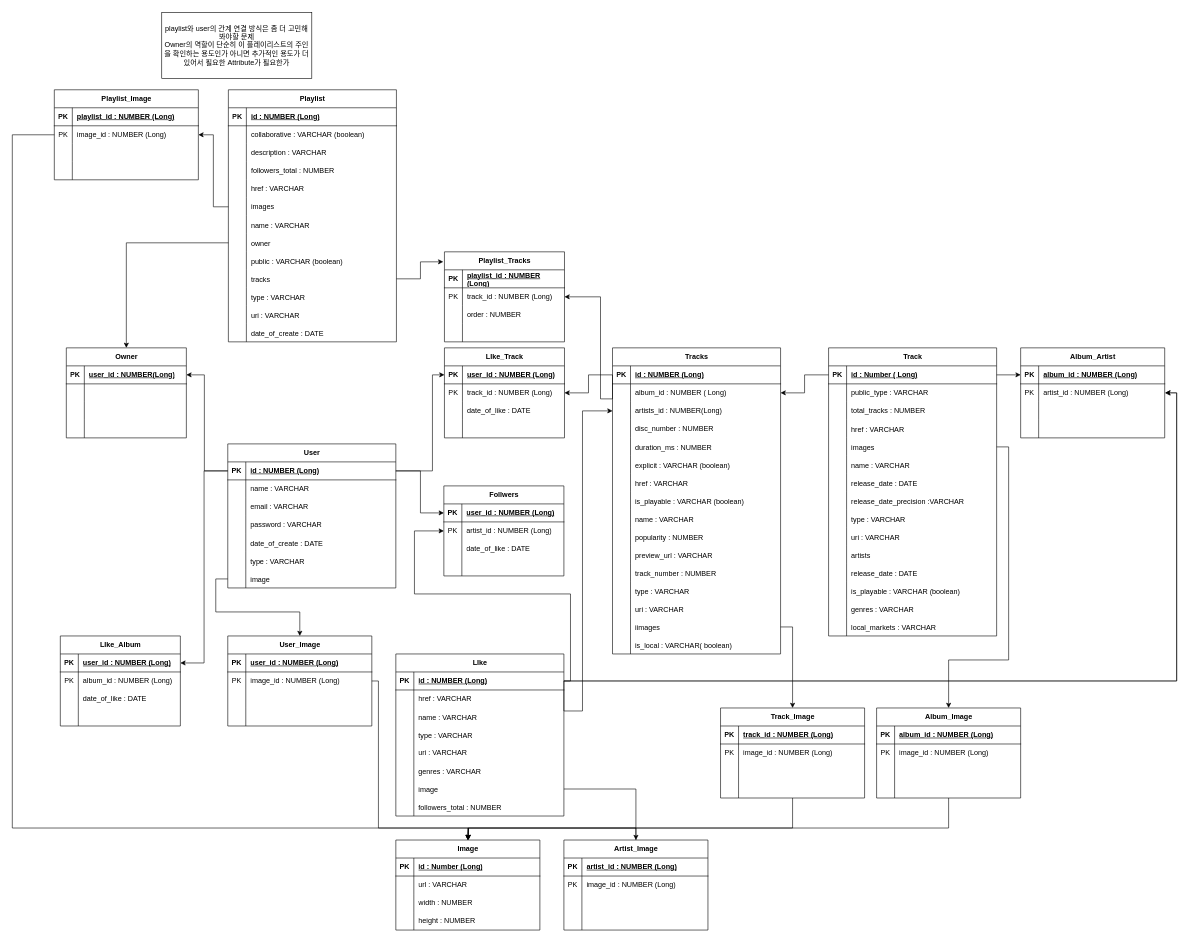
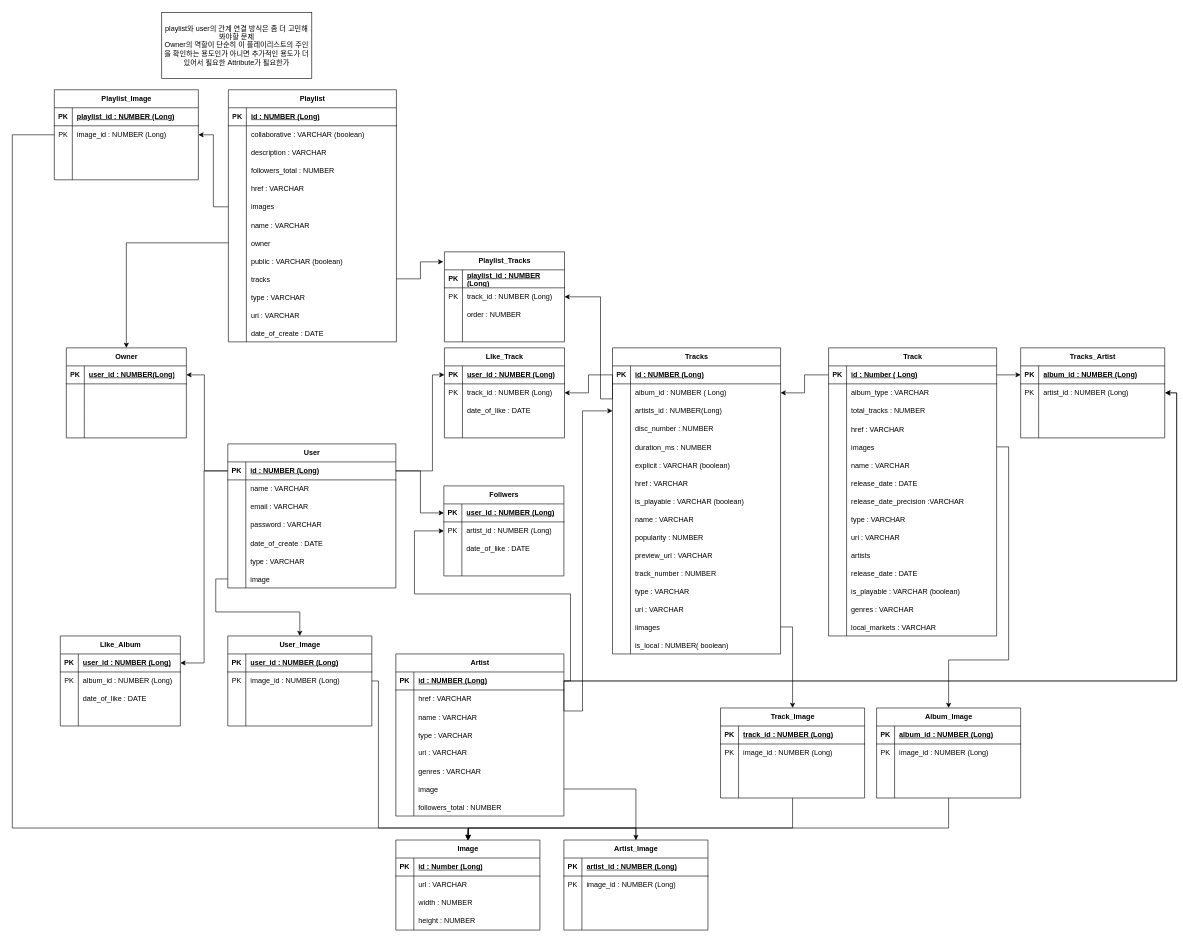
node "Album_Artist": label "Album_Artist" -> "Tracks_Artist"
node "public_type : VARCHAR": label "public_type : VARCHAR" -> "album_type : VARCHAR"
node "is_local : VARCHAR( boolean)": label "is_local : VARCHAR( boolean)" -> "is_local : NUMBER( boolean)"
node "LIke": label "LIke" -> "Artist"
